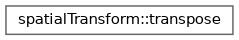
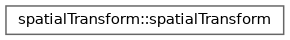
node "spatialTransform::transpose": label "spatialTransform::transpose" -> "spatialTransform::spatialTransform"
